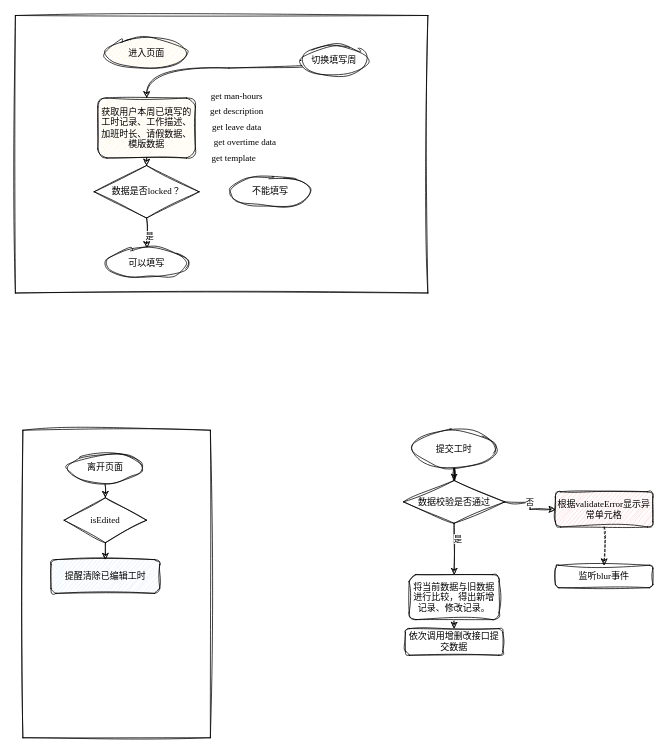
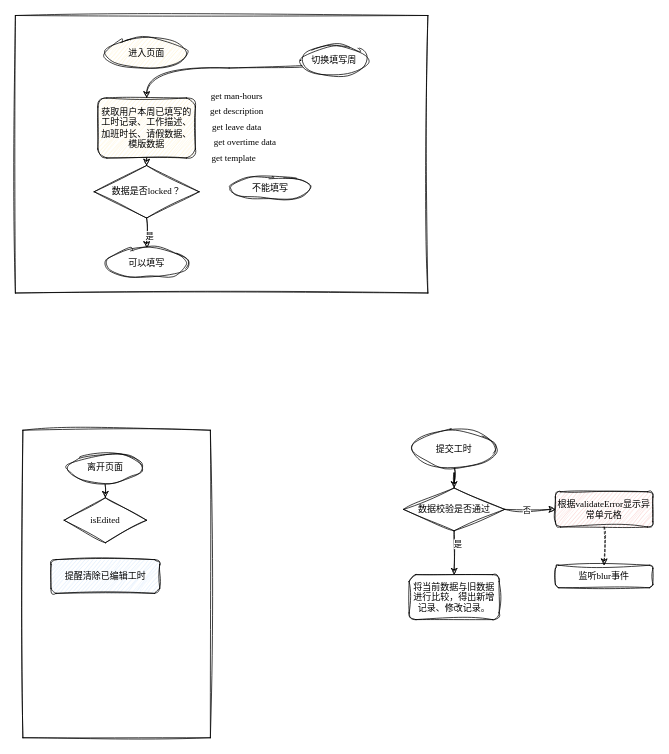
node "不能填写": size 83x30 -> 83x23
node "数据校验是否通过": moved (454, 502) -> (454, 509)
edge "isEdited" -> "提醒清除已编辑工时": removed
edge "将当前数据与旧数据进行比较，得出新增记录、修改记录。" -> "依次调用增删改接口提交数据": removed
node "依次调用增删改接口提交数据": removed
